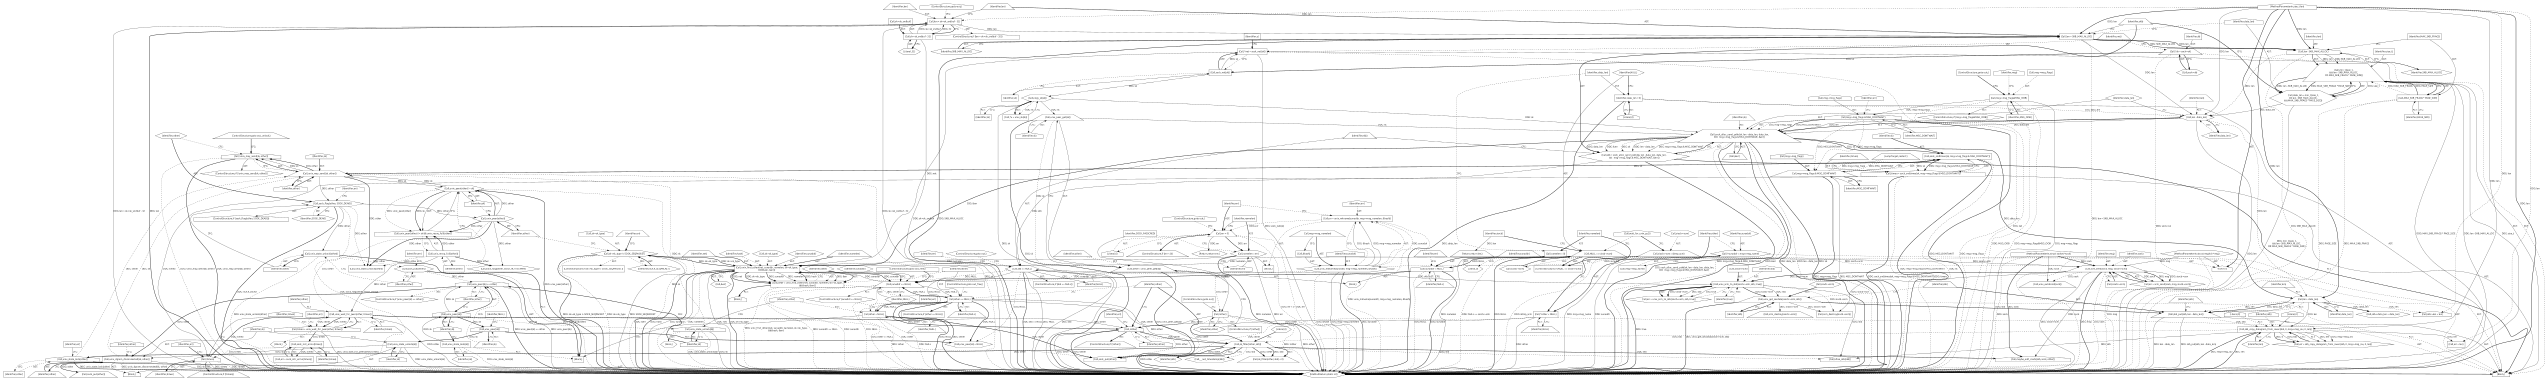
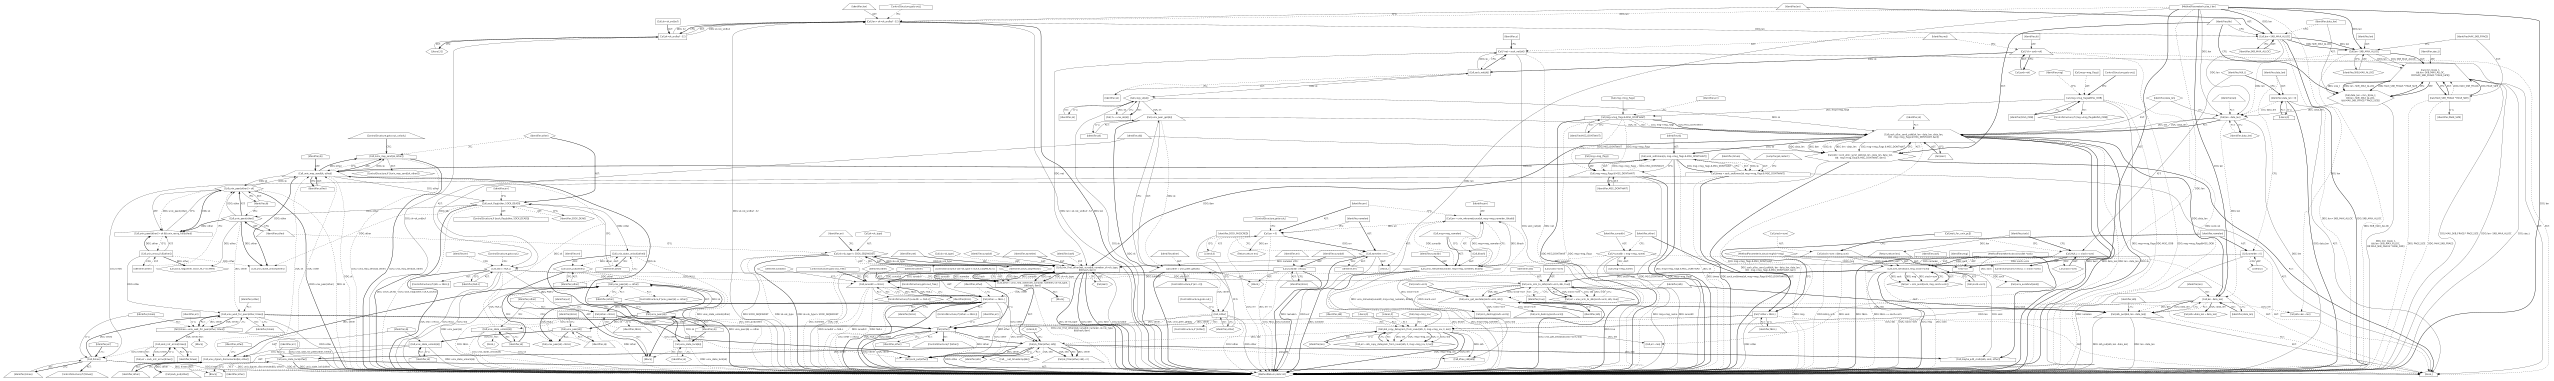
node "(ControlStructure,if (len > sk->sk_sndbuf - 32))": removed
edge "(Identifier,PAGE_SIZE)" -> "(Call,MAX_SKB_FRAGS * PAGE_SIZE)": removed, label "AST:"
edge "(Call,unix_may_send(sk, other))" -> "(Call,unix_state_lock(sk))": added, label "DDG: sk"
edge "(Call,err < 0)" -> "(ControlStructure,if (err < 0))": now "(Call,other = unix_peer_get(sk))" -> "(ControlStructure,if (err < 0))"
edge "(Call,NULL == siocb->scm)" -> "(Call,sunaddr = NULL)": removed, label "DDG: NULL"
node "(Call,msg->msg_iov)": added
